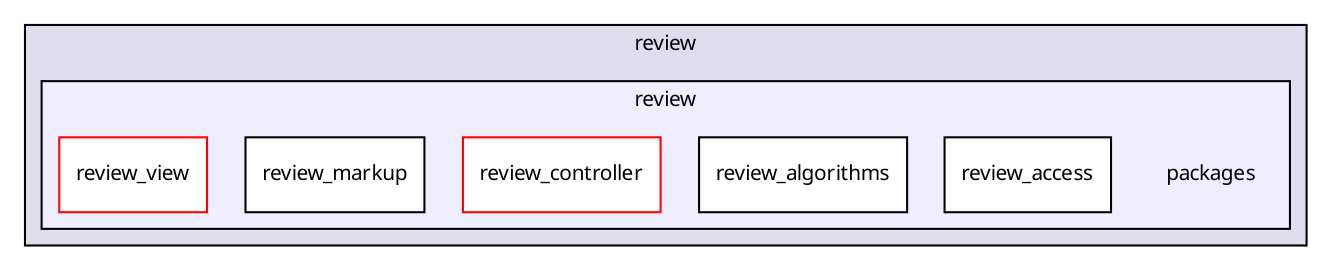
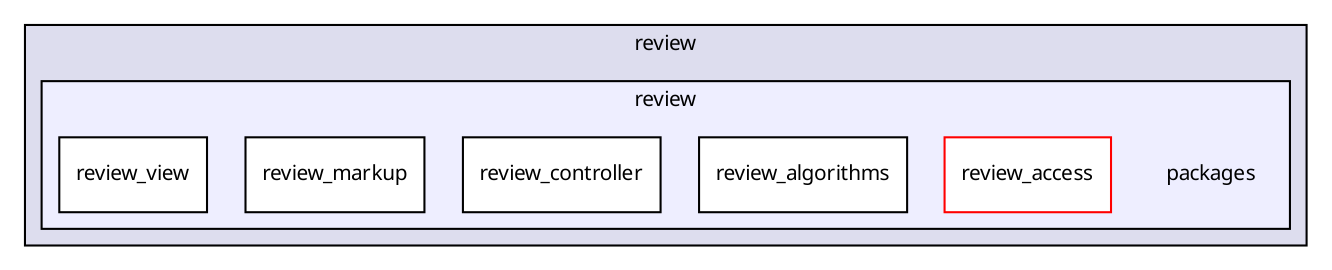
node "review_view": color red -> black
node "review_controller": color red -> black
node "review_access": color black -> red
